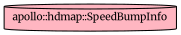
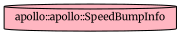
node "apollo::hdmap::SpeedBumpInfo": label "apollo::hdmap::SpeedBumpInfo" -> "apollo::apollo::SpeedBumpInfo"
